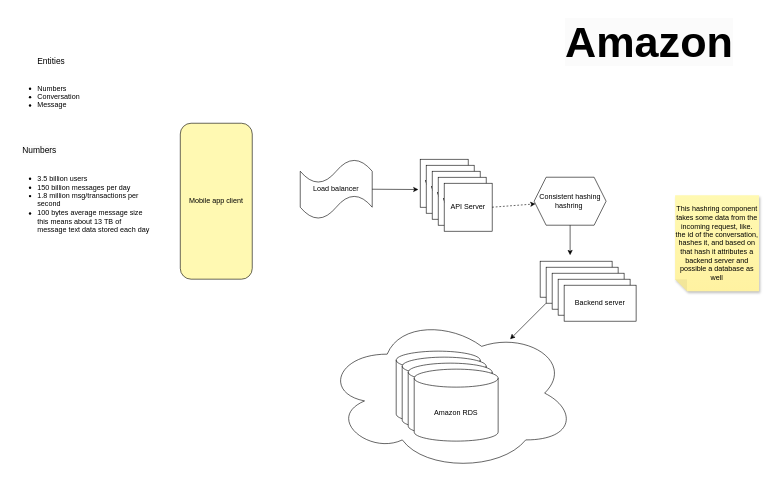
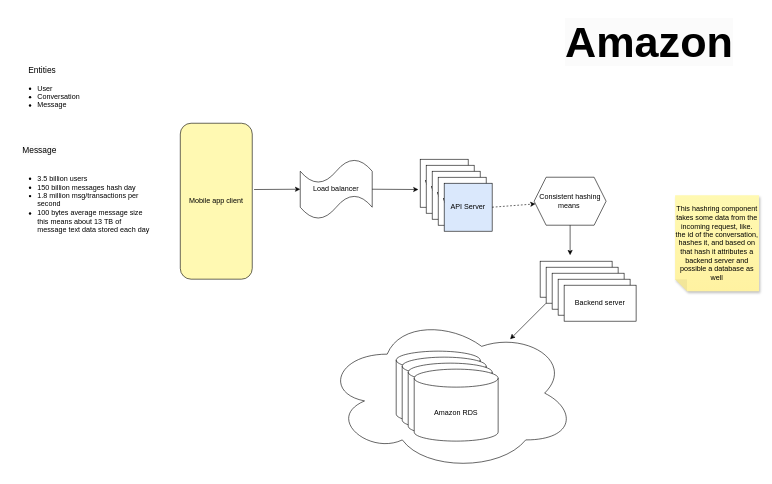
node "Entities": moved (51, 60) -> (42, 69)
node "Numbers Conversation Message": label "Numbers Conversation Message" -> "User Conversation Message"
node "Numbers": label "Numbers" -> "Message"
edge "Mobile app client" -> "Load balancer": added
node "Consistent hashing hashring": label "Consistent hashing hashring" -> "Consistent hashing means"
node "3.5 billion users 150 billion messages per day 1.8 million msg/transactions per second 100 bytes average message size this means about 13 TB of message text data stored each day": label "3.5 billion users 150 billion messages per day 1.8 million msg/transactions per second 100 bytes average message size this means about 13 TB of message text data stored each day" -> "3.5 billion users 150 billion messages hash day 1.8 million msg/transactions per second 100 bytes average message size this means about 13 TB of message text data stored each day"
node "API Server": fillcolor #ffffff -> #dae8fc
